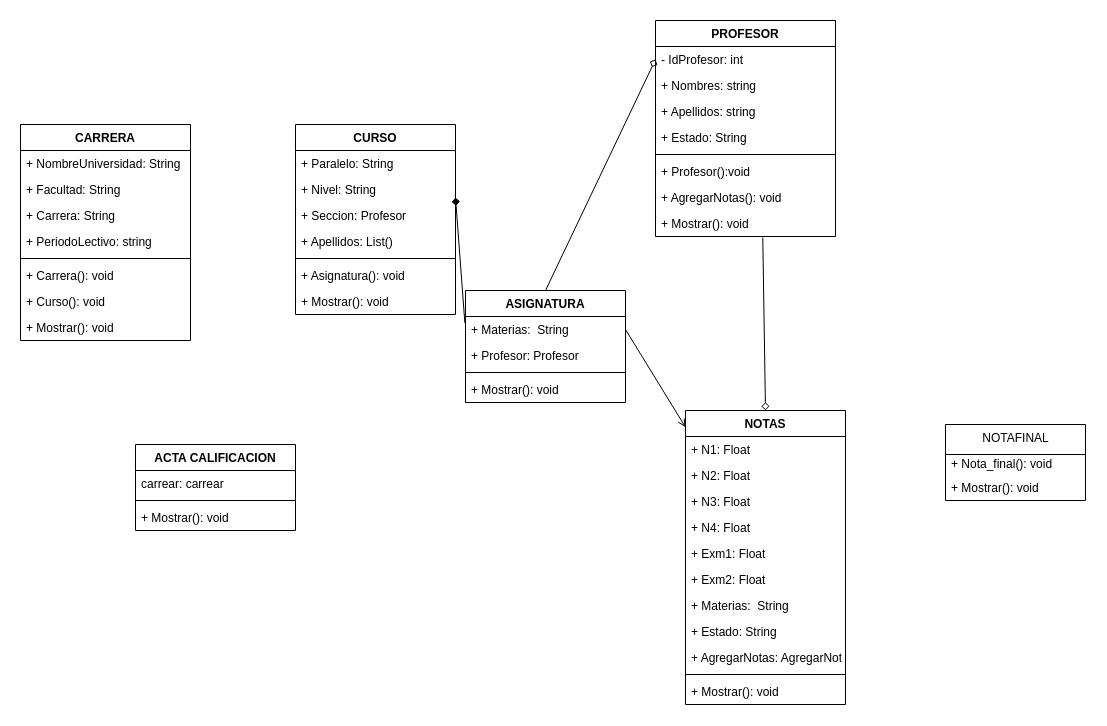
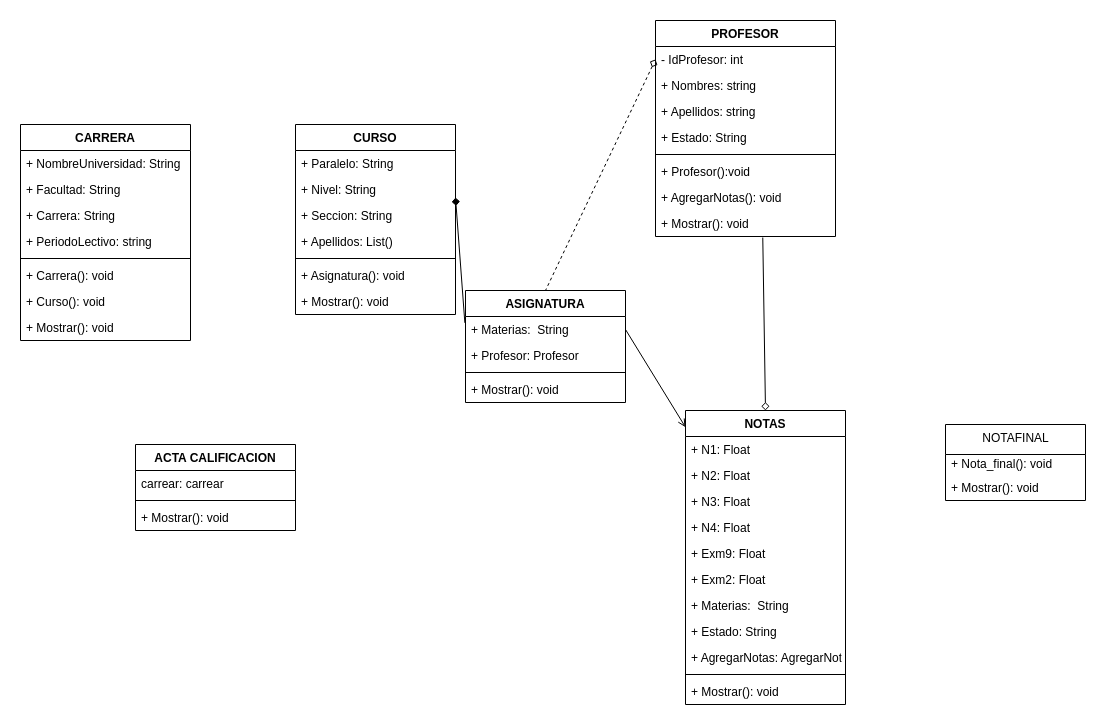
edge "ASIGNATURA" -> "- IdProfesor: int": style solid -> dashed
node "+ Seccion: Profesor": label "+ Seccion: Profesor" -> "+ Seccion: String"
node "+ Exm1: Float": label "+ Exm1: Float" -> "+ Exm9: Float"
